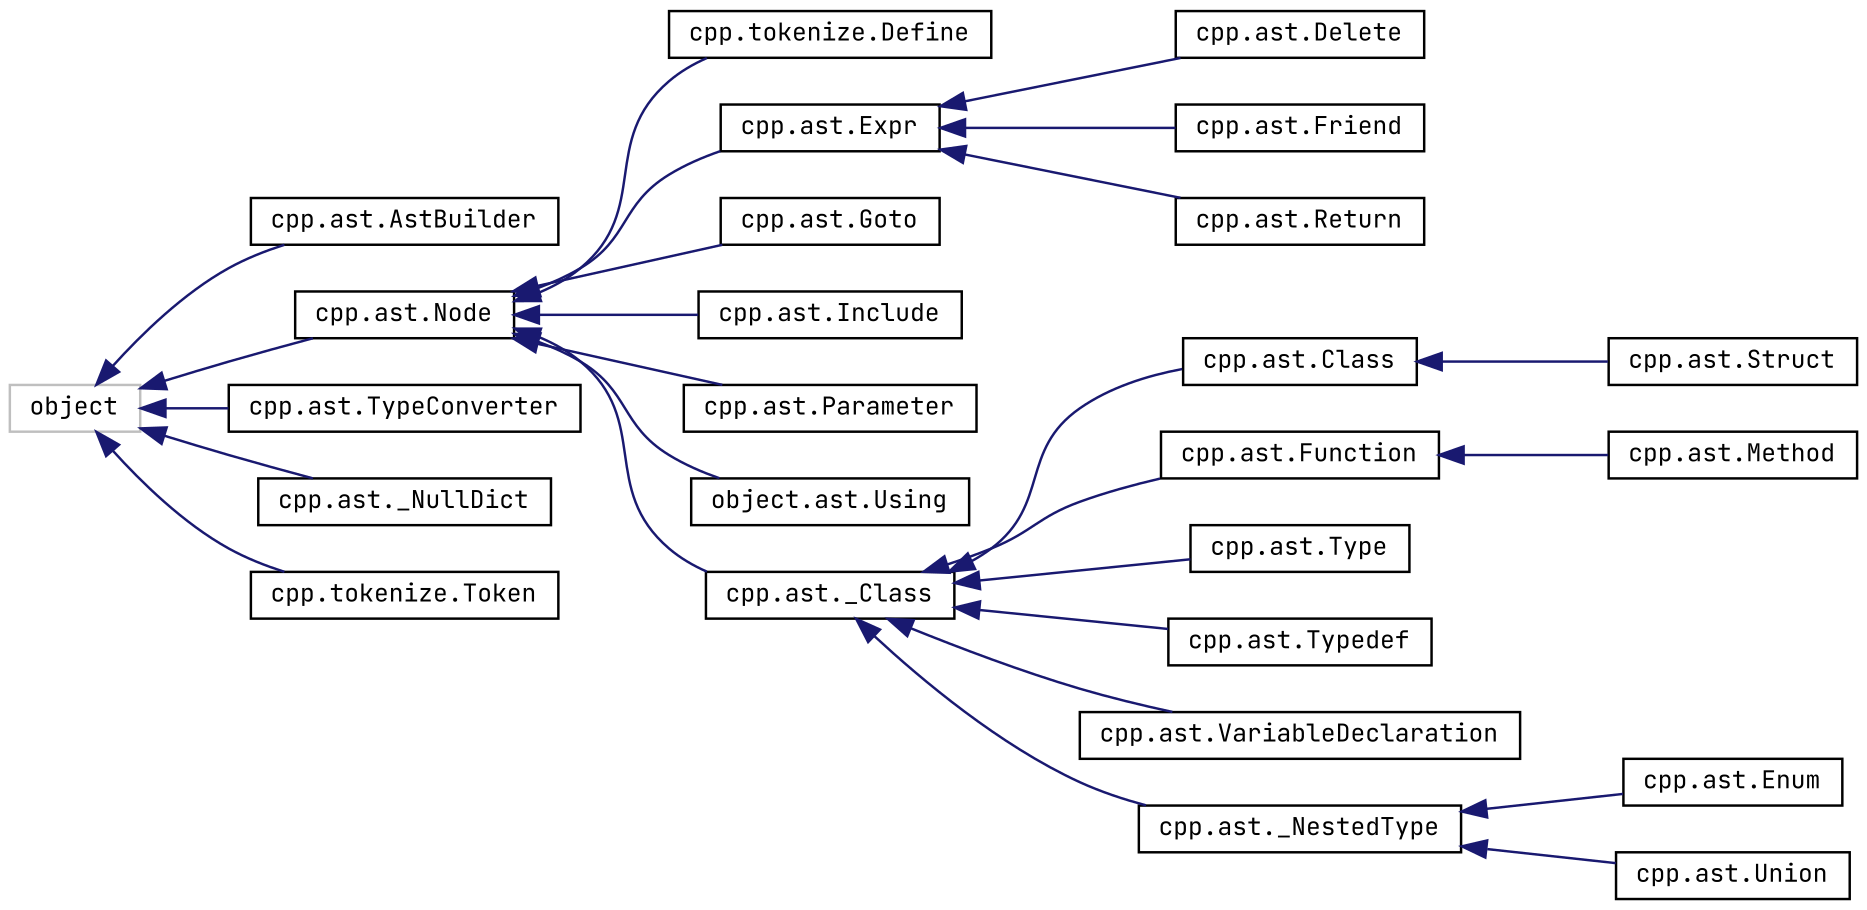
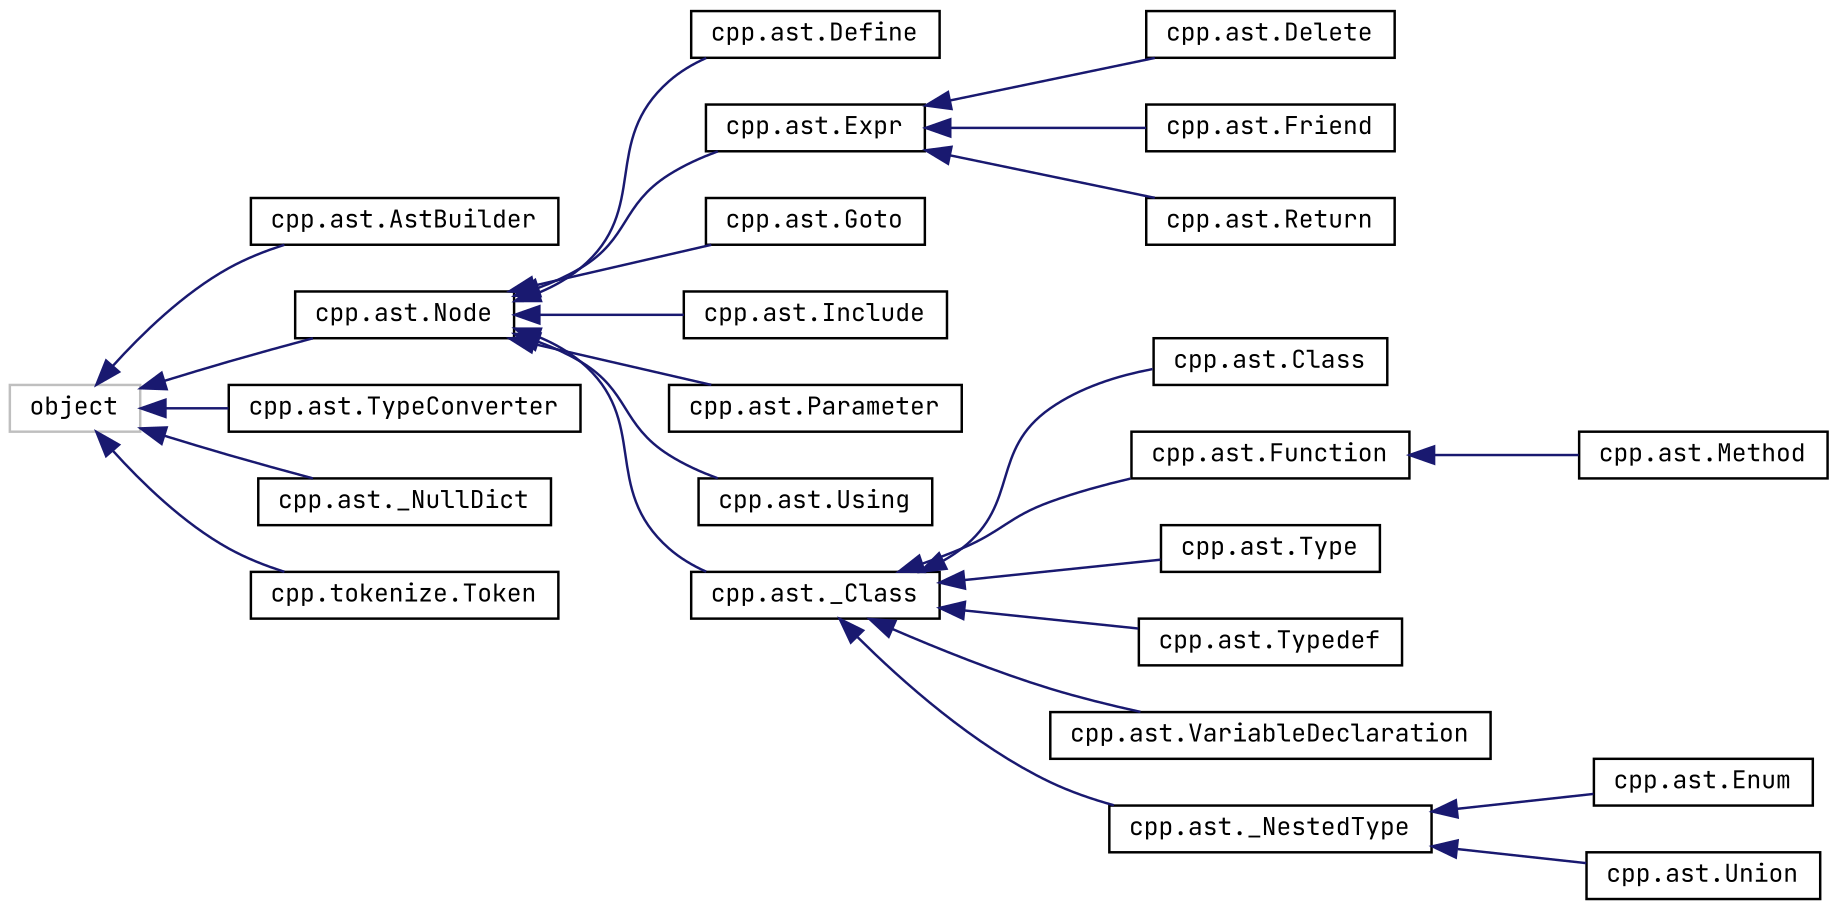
node "cpp.tokenize.Define": label "cpp.tokenize.Define" -> "cpp.ast.Define"
node "cpp.ast.Struct": removed
node "object.ast.Using": label "object.ast.Using" -> "cpp.ast.Using"
